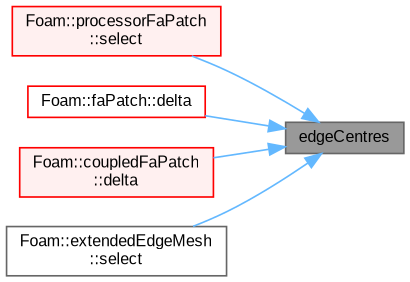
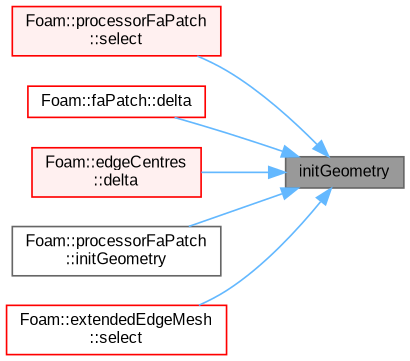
node "edgeCentres": label "edgeCentres" -> "initGeometry"
node "Foam::coupledFaPatch ::delta": label "Foam::coupledFaPatch ::delta" -> "Foam::edgeCentres ::delta"
node "Foam::processorFaPatch ::initGeometry": added
node "Foam::extendedEdgeMesh ::select": color grey40 -> red
